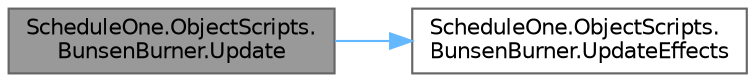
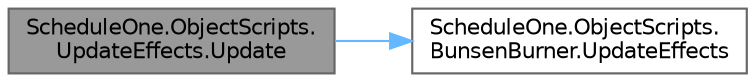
node "ScheduleOne.ObjectScripts. BunsenBurner.Update": label "ScheduleOne.ObjectScripts. BunsenBurner.Update" -> "ScheduleOne.ObjectScripts. UpdateEffects.Update"
